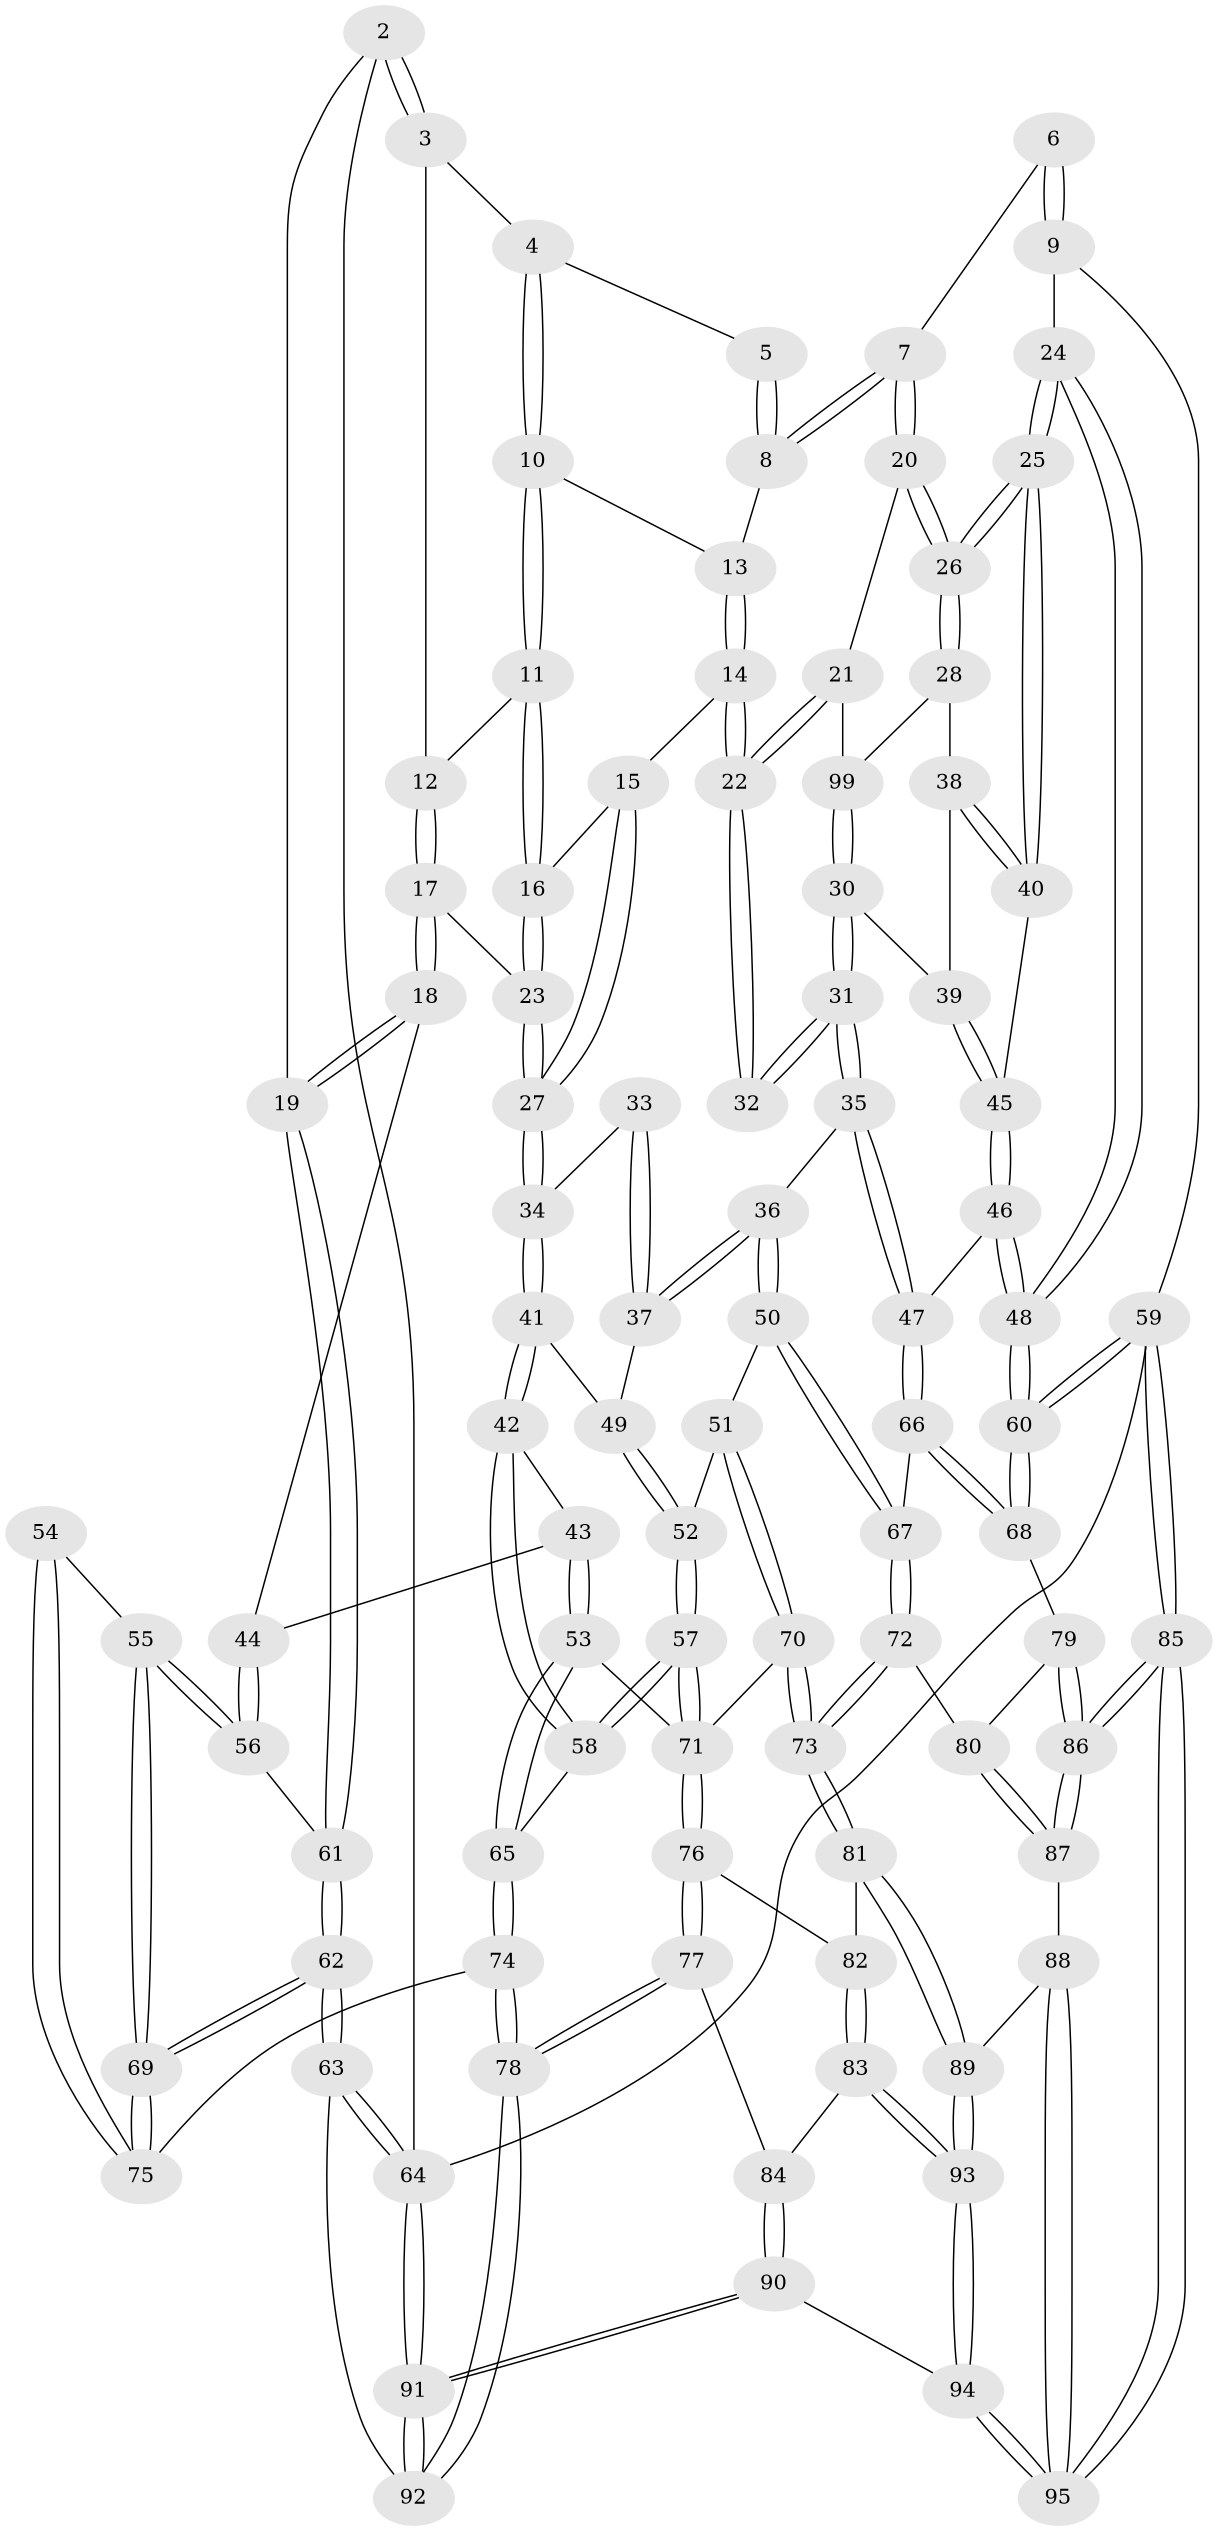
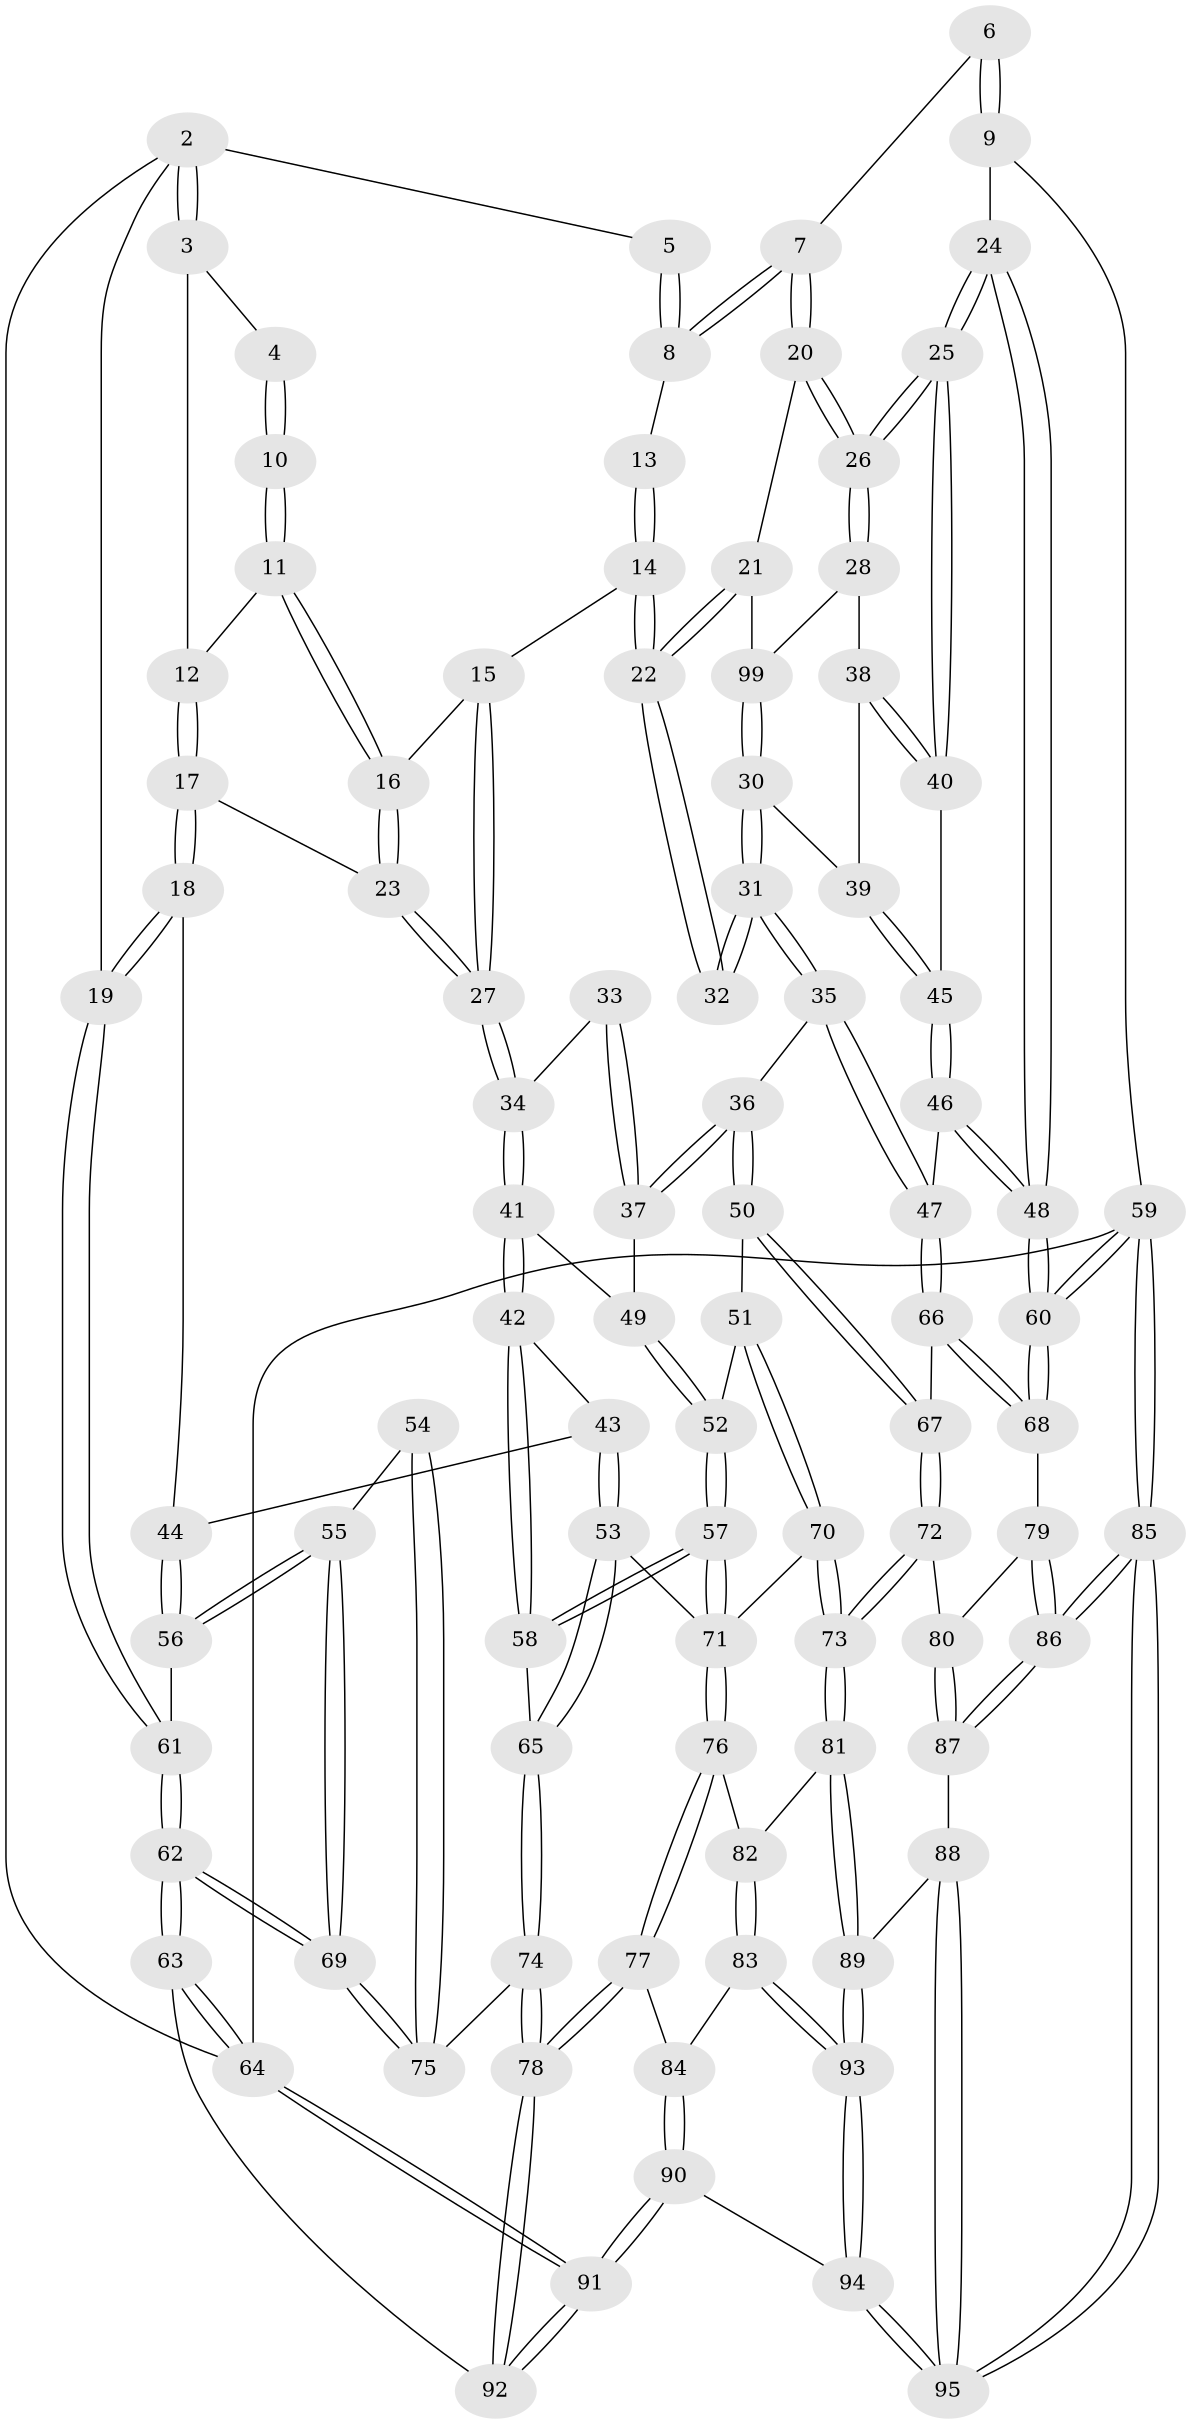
edge "4" -- "5": now "2" -- "5"
edge "10" -- "13": removed
